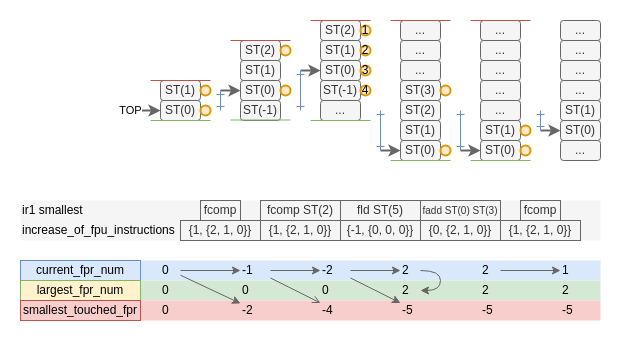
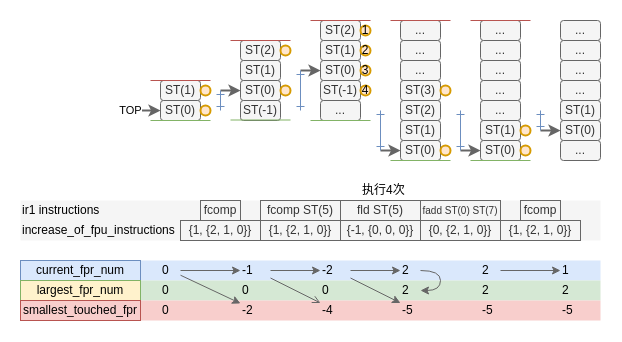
node "执行4次": added
node "ir1 smallest": label "ir1 smallest" -> "ir1 instructions"
node "fcomp ST(2)": label "fcomp ST(2)" -> "fcomp ST(5)"
node "fadd ST(0) ST(3)": label "fadd ST(0) ST(3)" -> "fadd ST(0) ST(7)"
